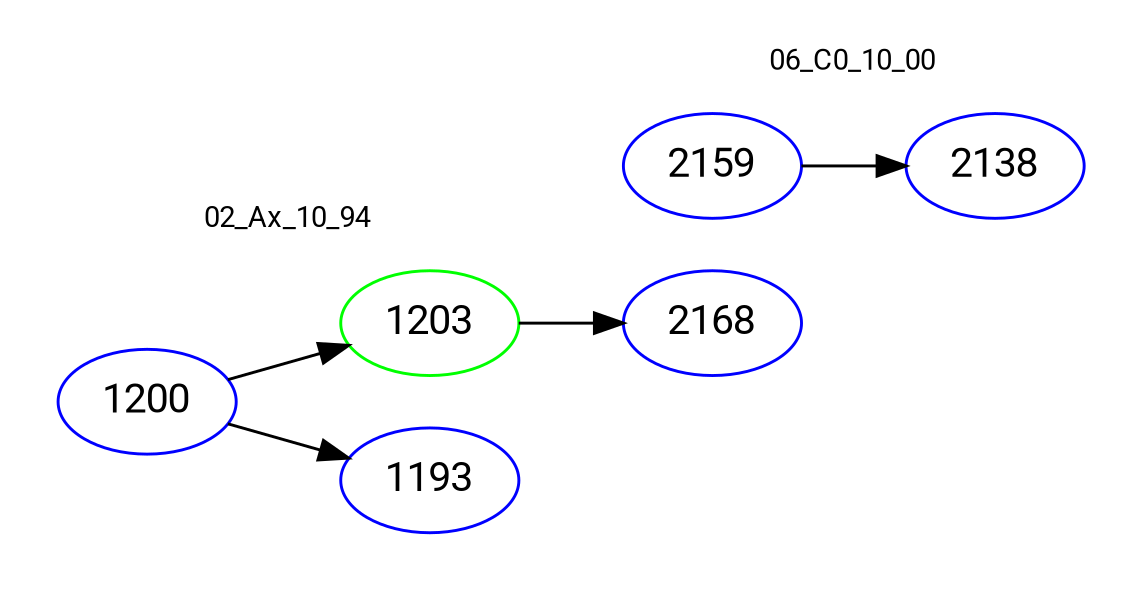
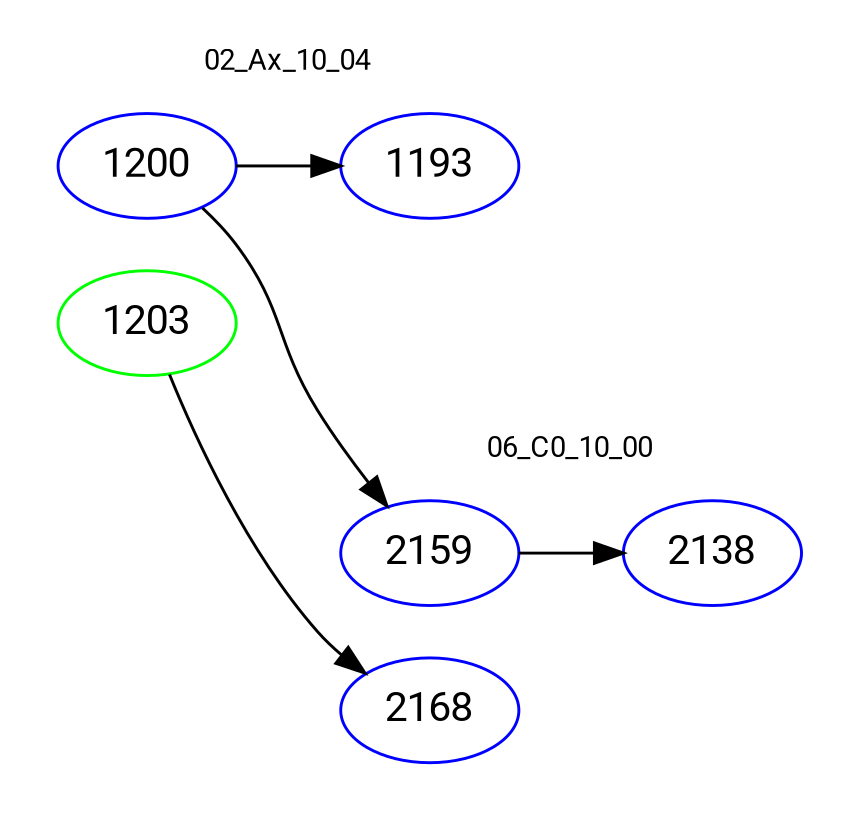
cluster "02_Ax_10_94": label "02_Ax_10_94" -> "02_Ax_10_04"
edge "1200" -> "1203": now "1200" -> "2159"
